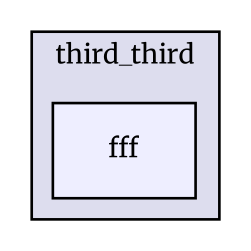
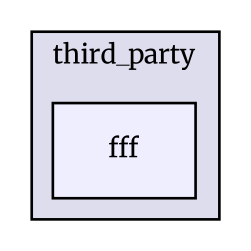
cluster "third_third": label "third_third" -> "third_party"
